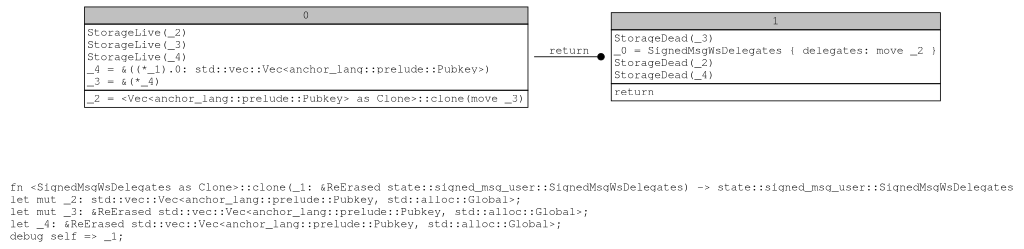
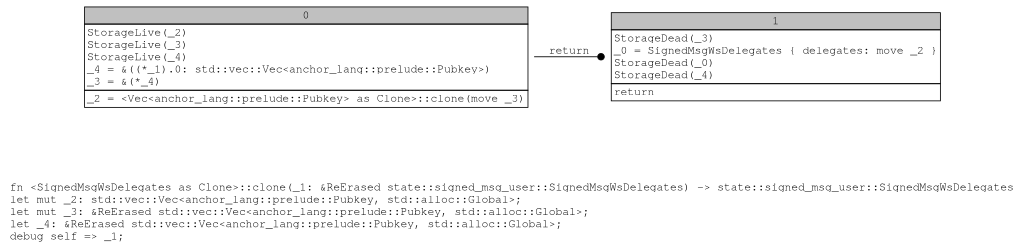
node "1": text "StorageDead(_2)" -> "StorageDead(_0)"
